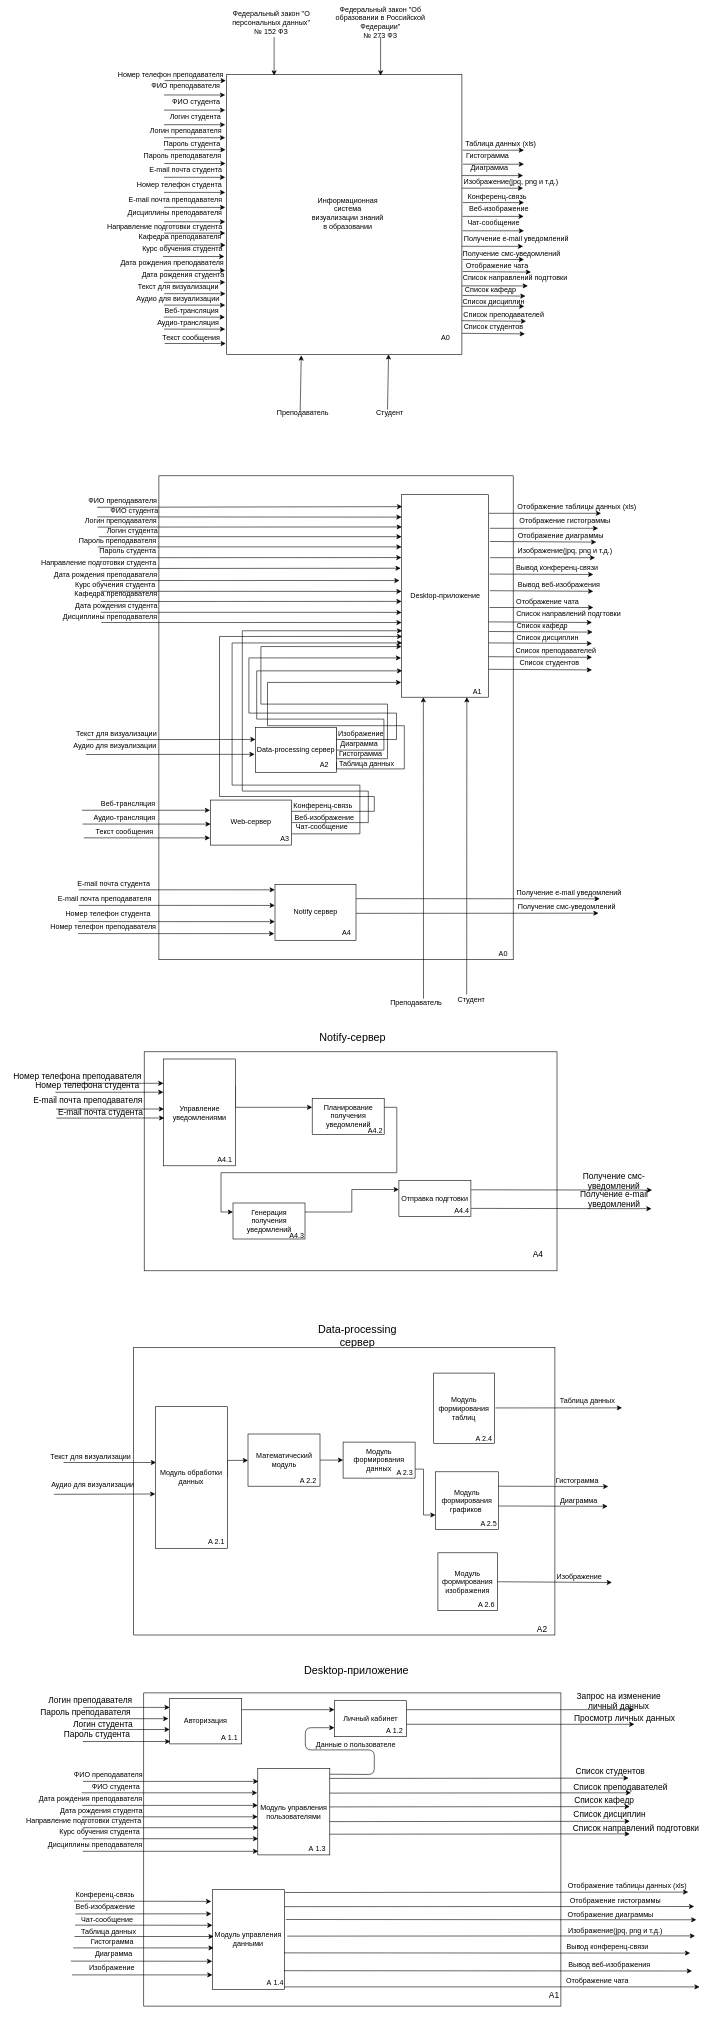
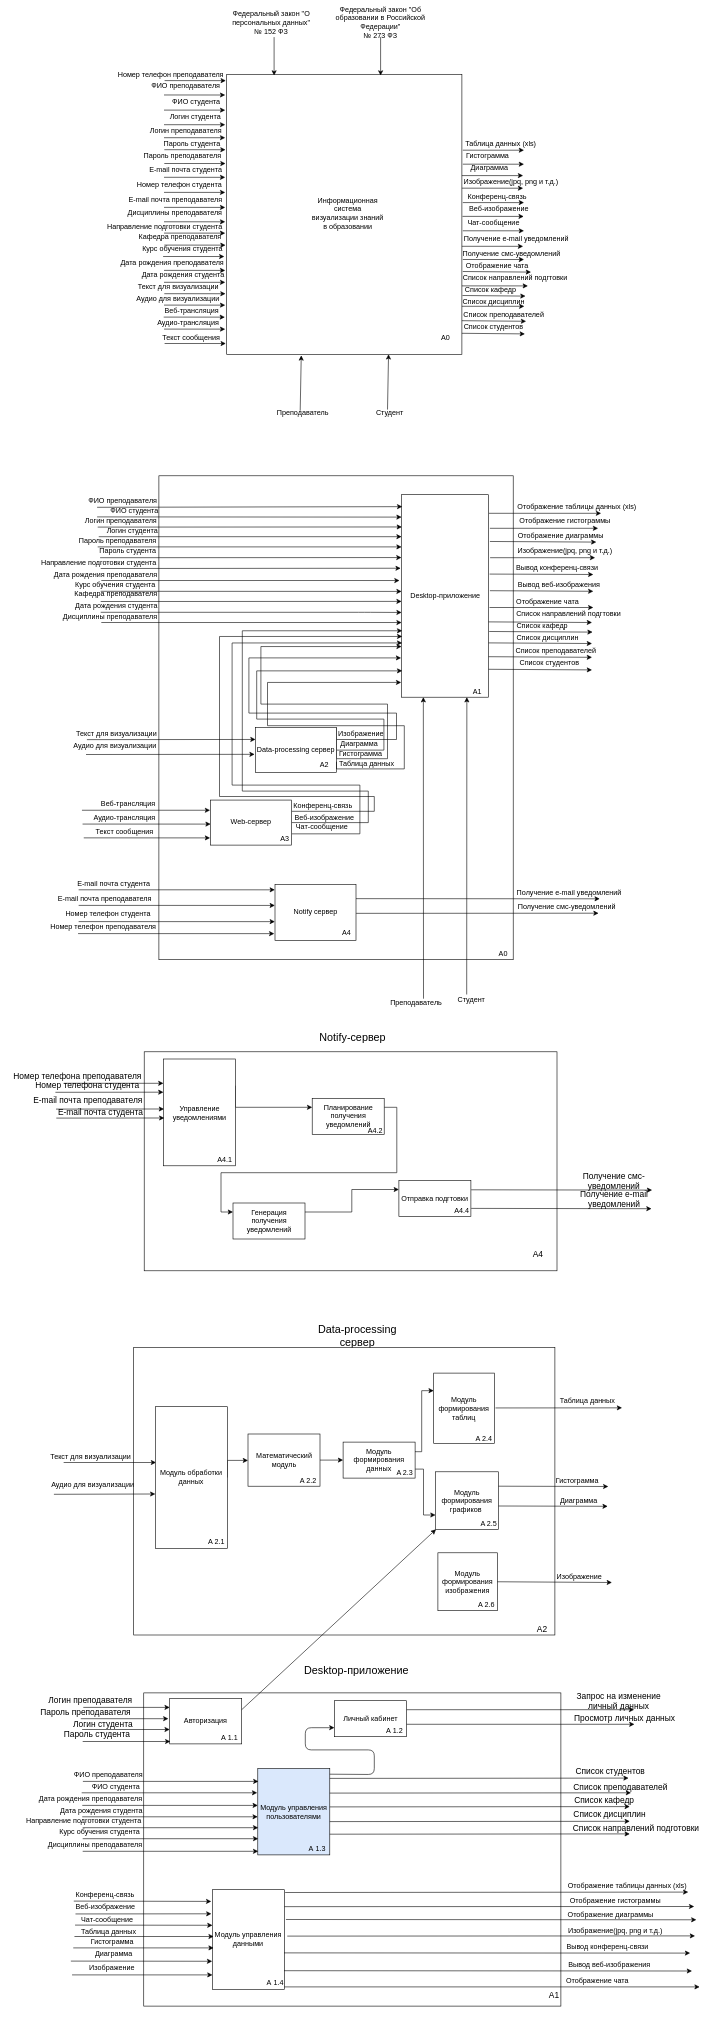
node "А4.3": removed
edge "Модуль формирования данных" -> "Модуль формирования таблиц": added
edge "Авторизация" -> "Личный кабинет": now "Авторизация" -> "Модуль формирования графиков"
node "Данные о пользователе": removed
node "Модуль управления пользователями": fillcolor #ffffff -> #dae8fc
